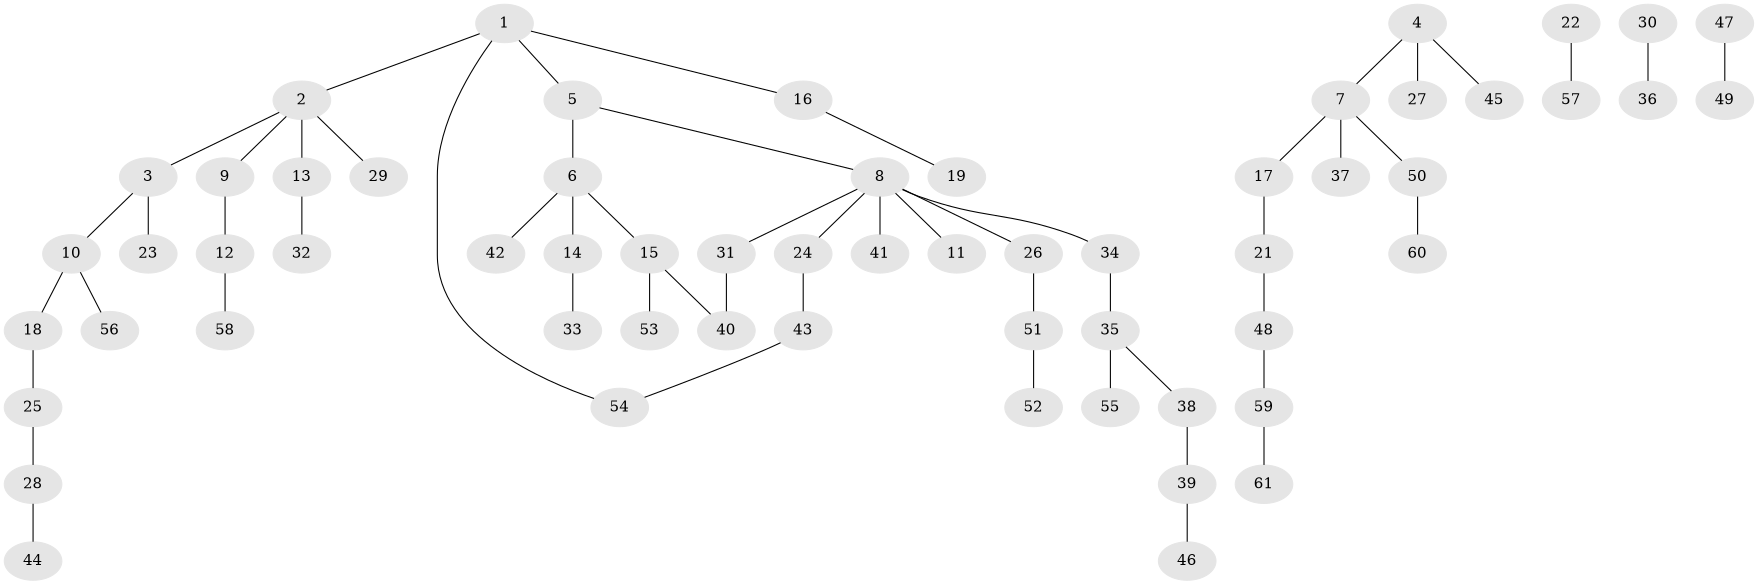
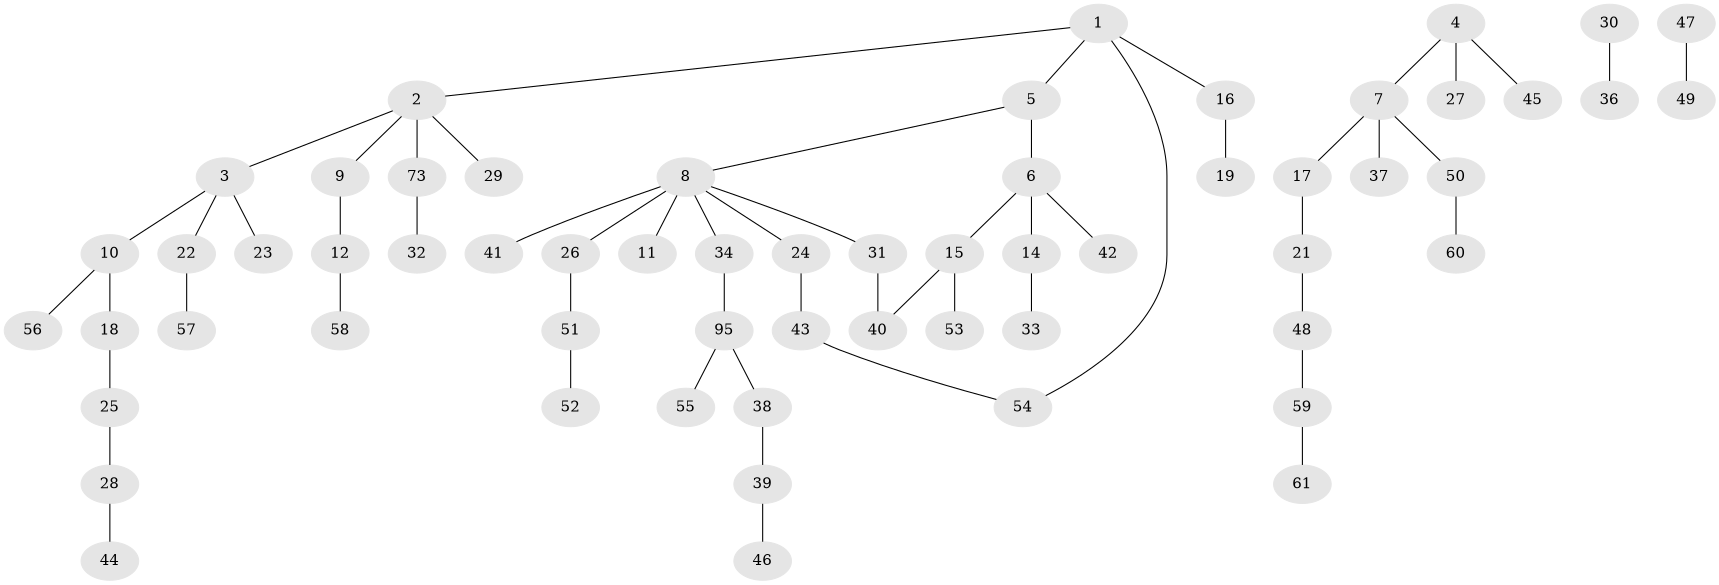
node "13": label "13" -> "73"
edge "3" -- "22": added
node "35": label "35" -> "95"
